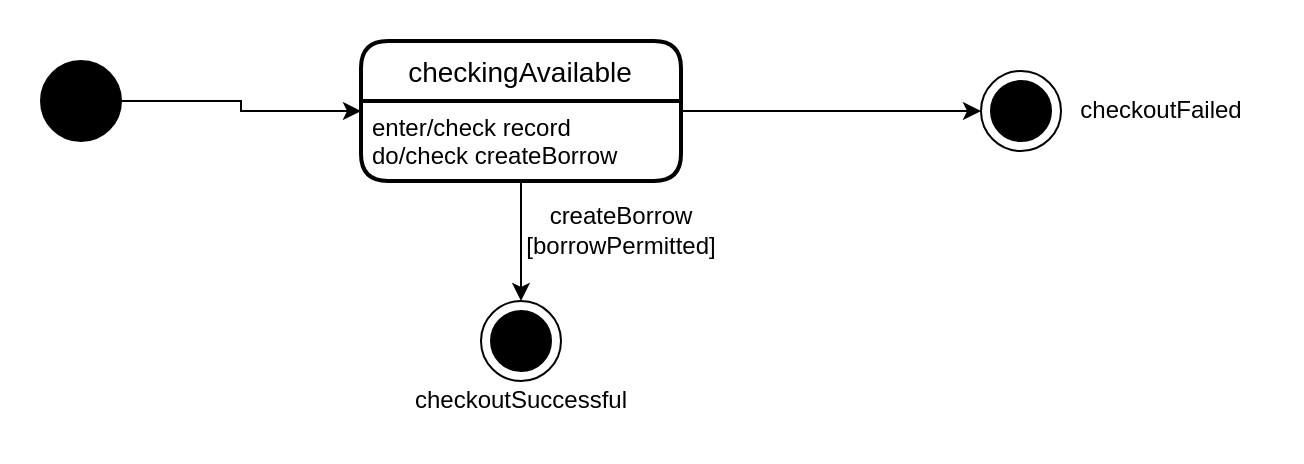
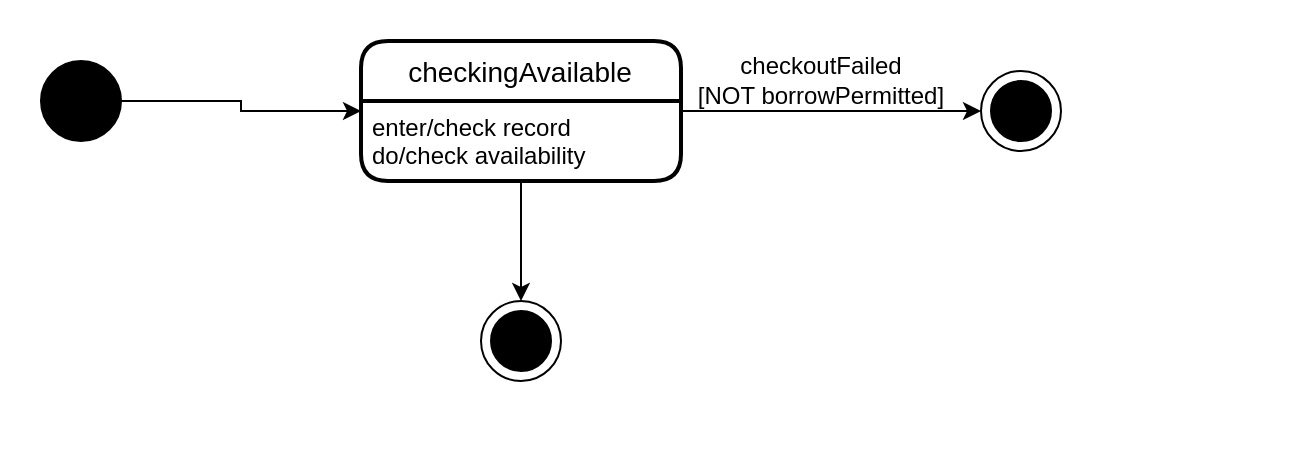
node "checkoutFailed [NOT borrowPermitted]": added
node "checkoutFailed": removed
node "enter/check record do/check createBorrow": label "enter/check record do/check createBorrow" -> "enter/check record do/check availability"
node "createBorrow [borrowPermitted]": removed
node "checkoutSuccessful": removed
